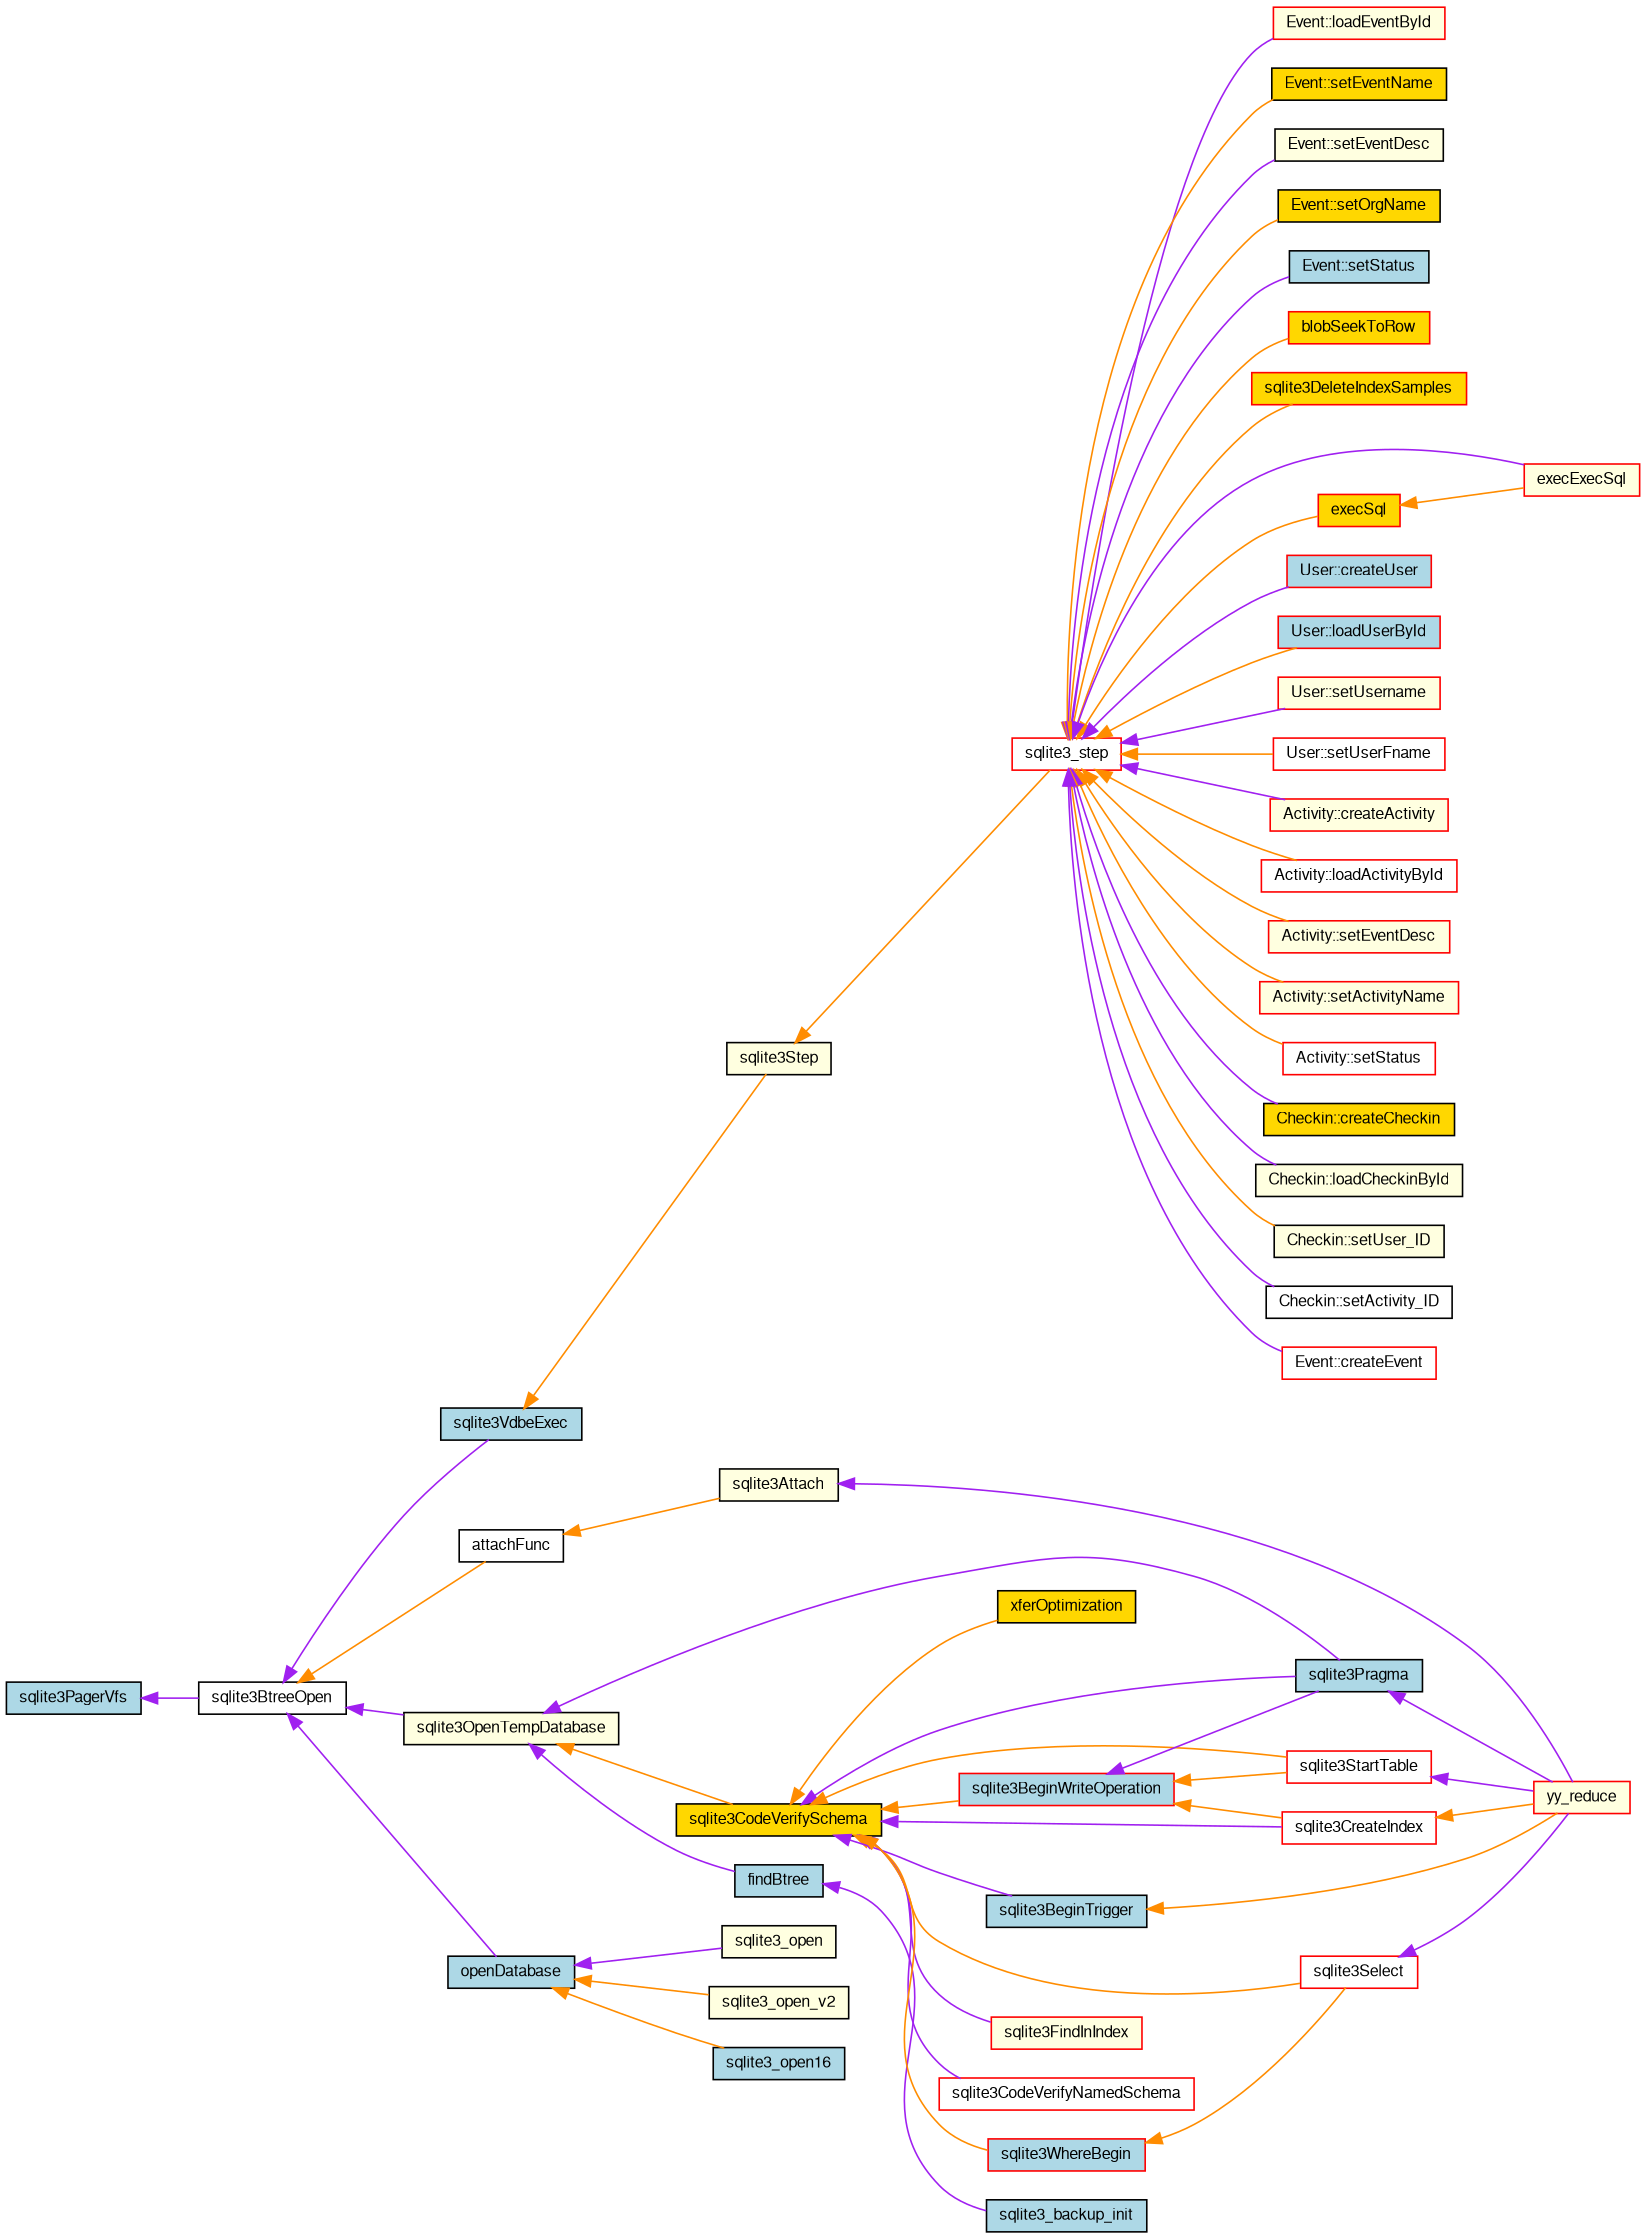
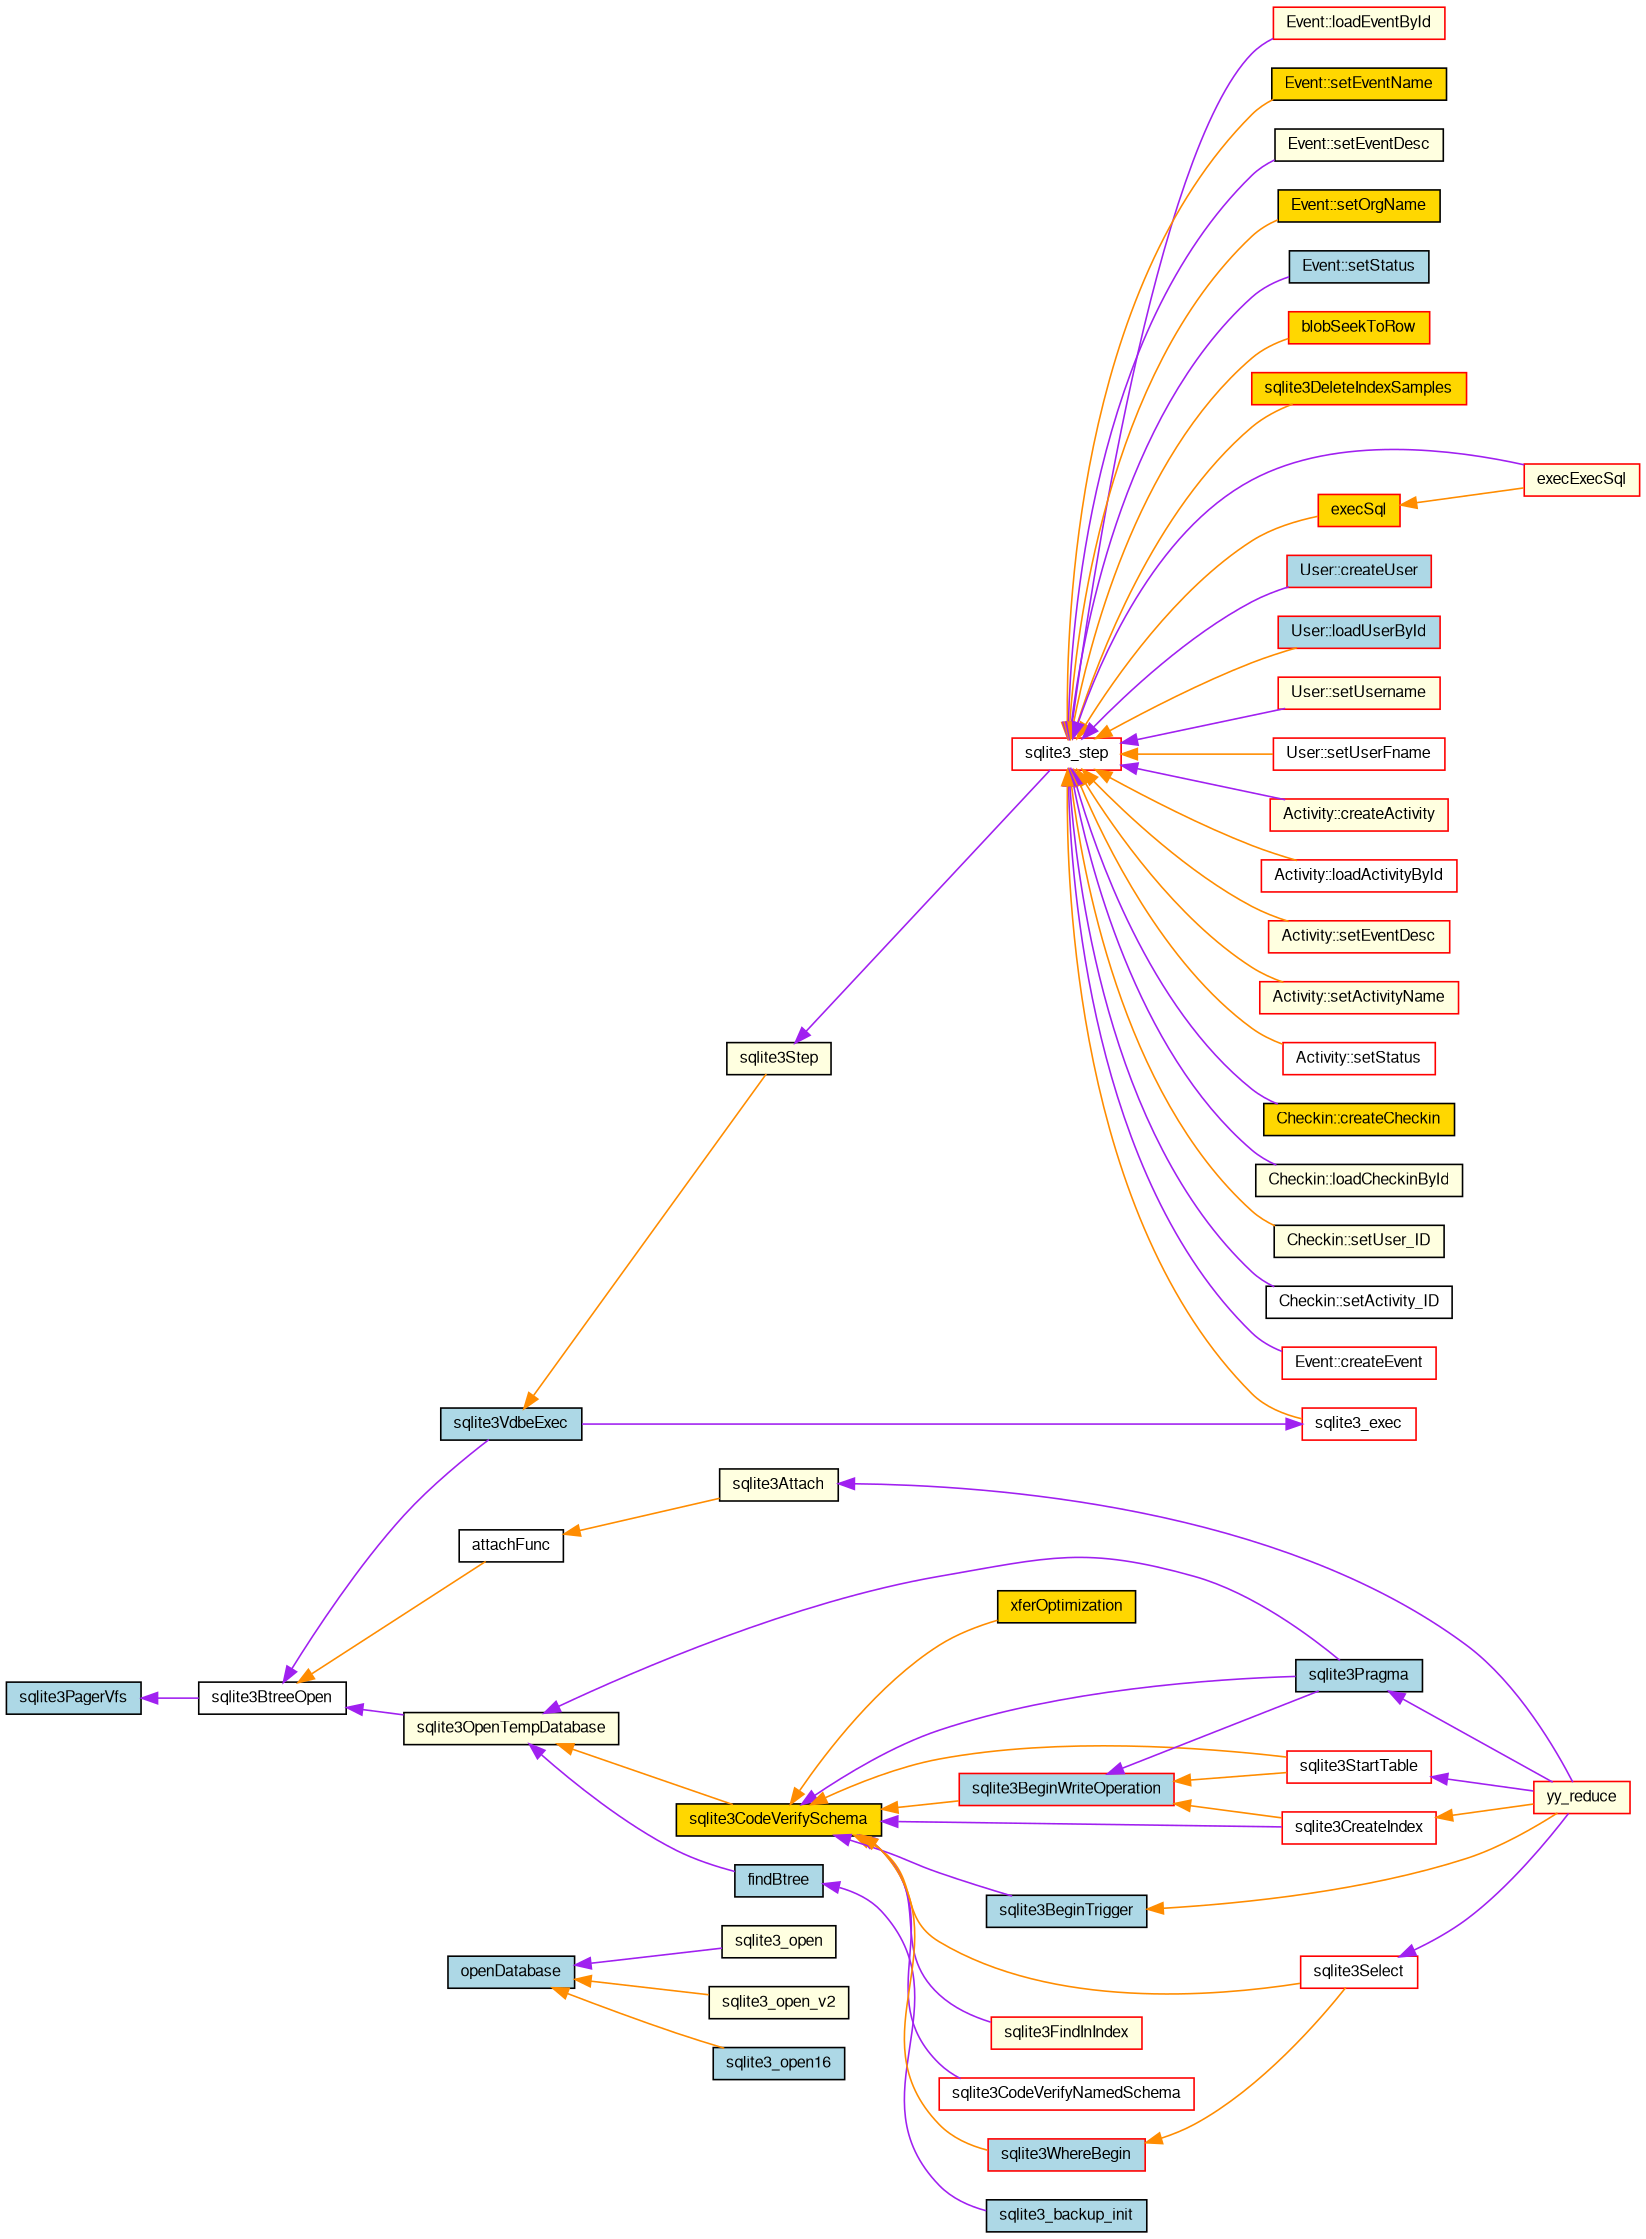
edge "sqlite3_step" -> "sqlite3Step": color darkorange -> purple
node "sqlite3_exec": added
edge "openDatabase" -> "sqlite3BtreeOpen": removed
